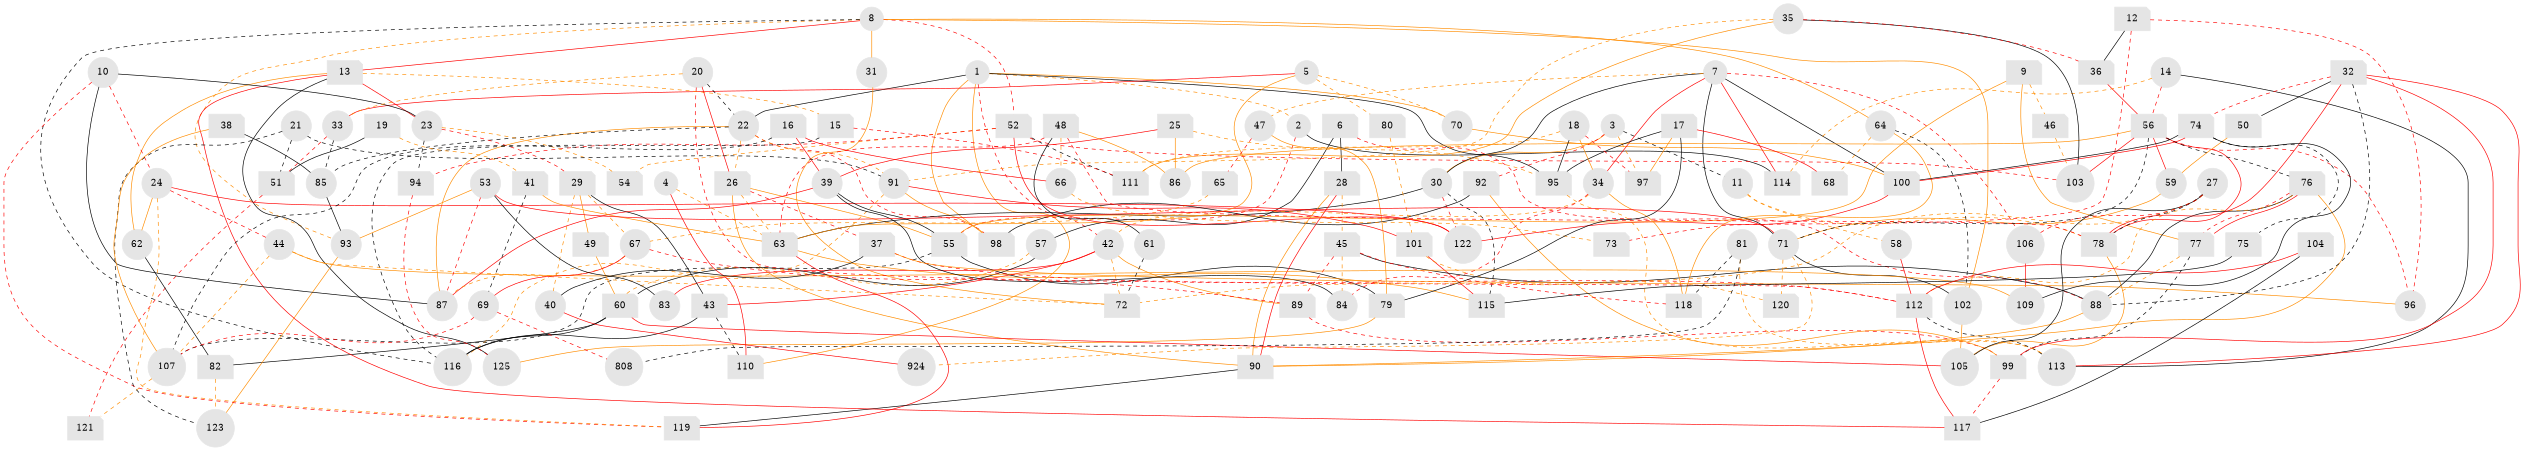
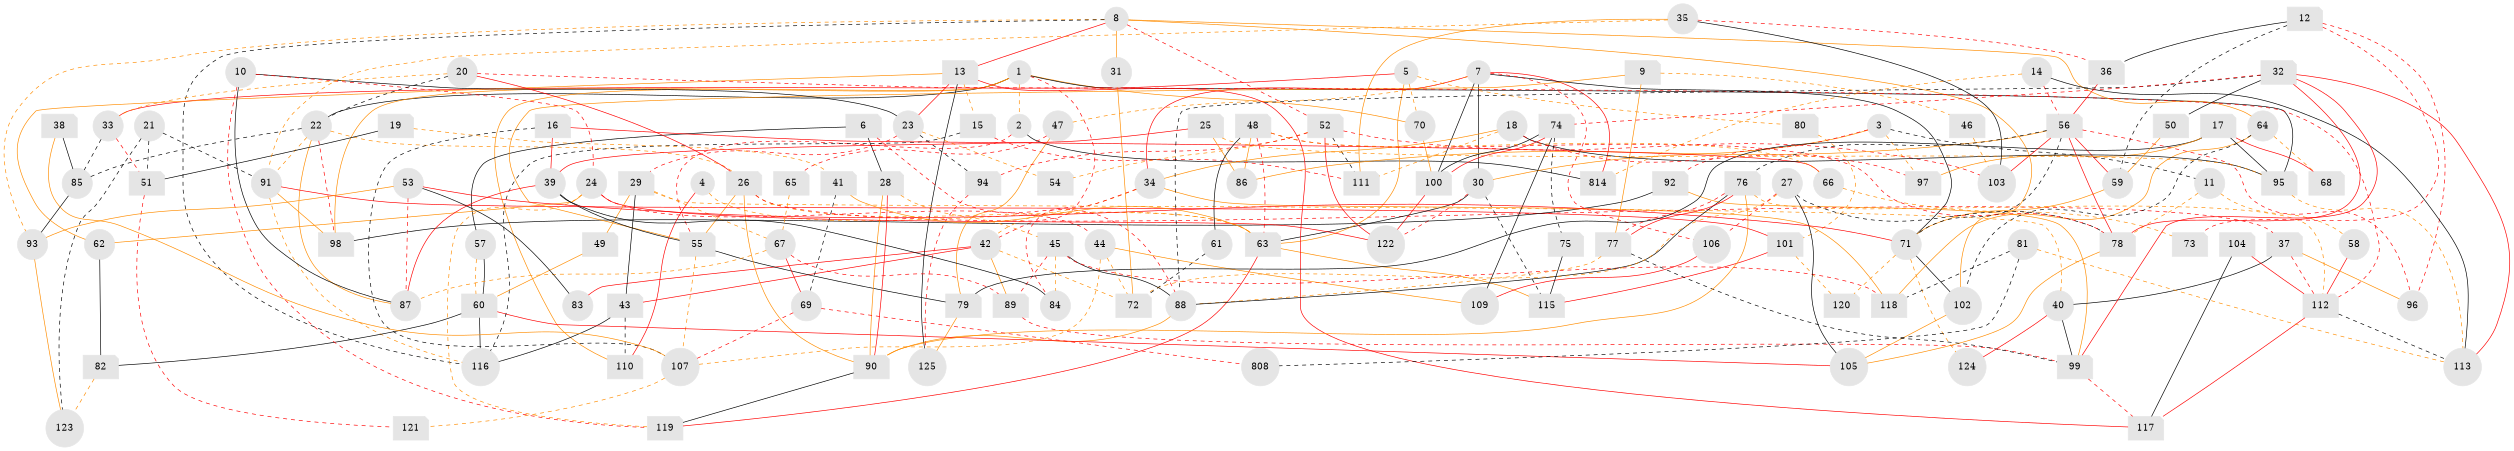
edge "12" -- "59": added
node "114": label "114" -> "814"
edge "55" -- "107": color black -> darkorange
edge "40" -- "99": added
node "924": label "924" -> "124"
